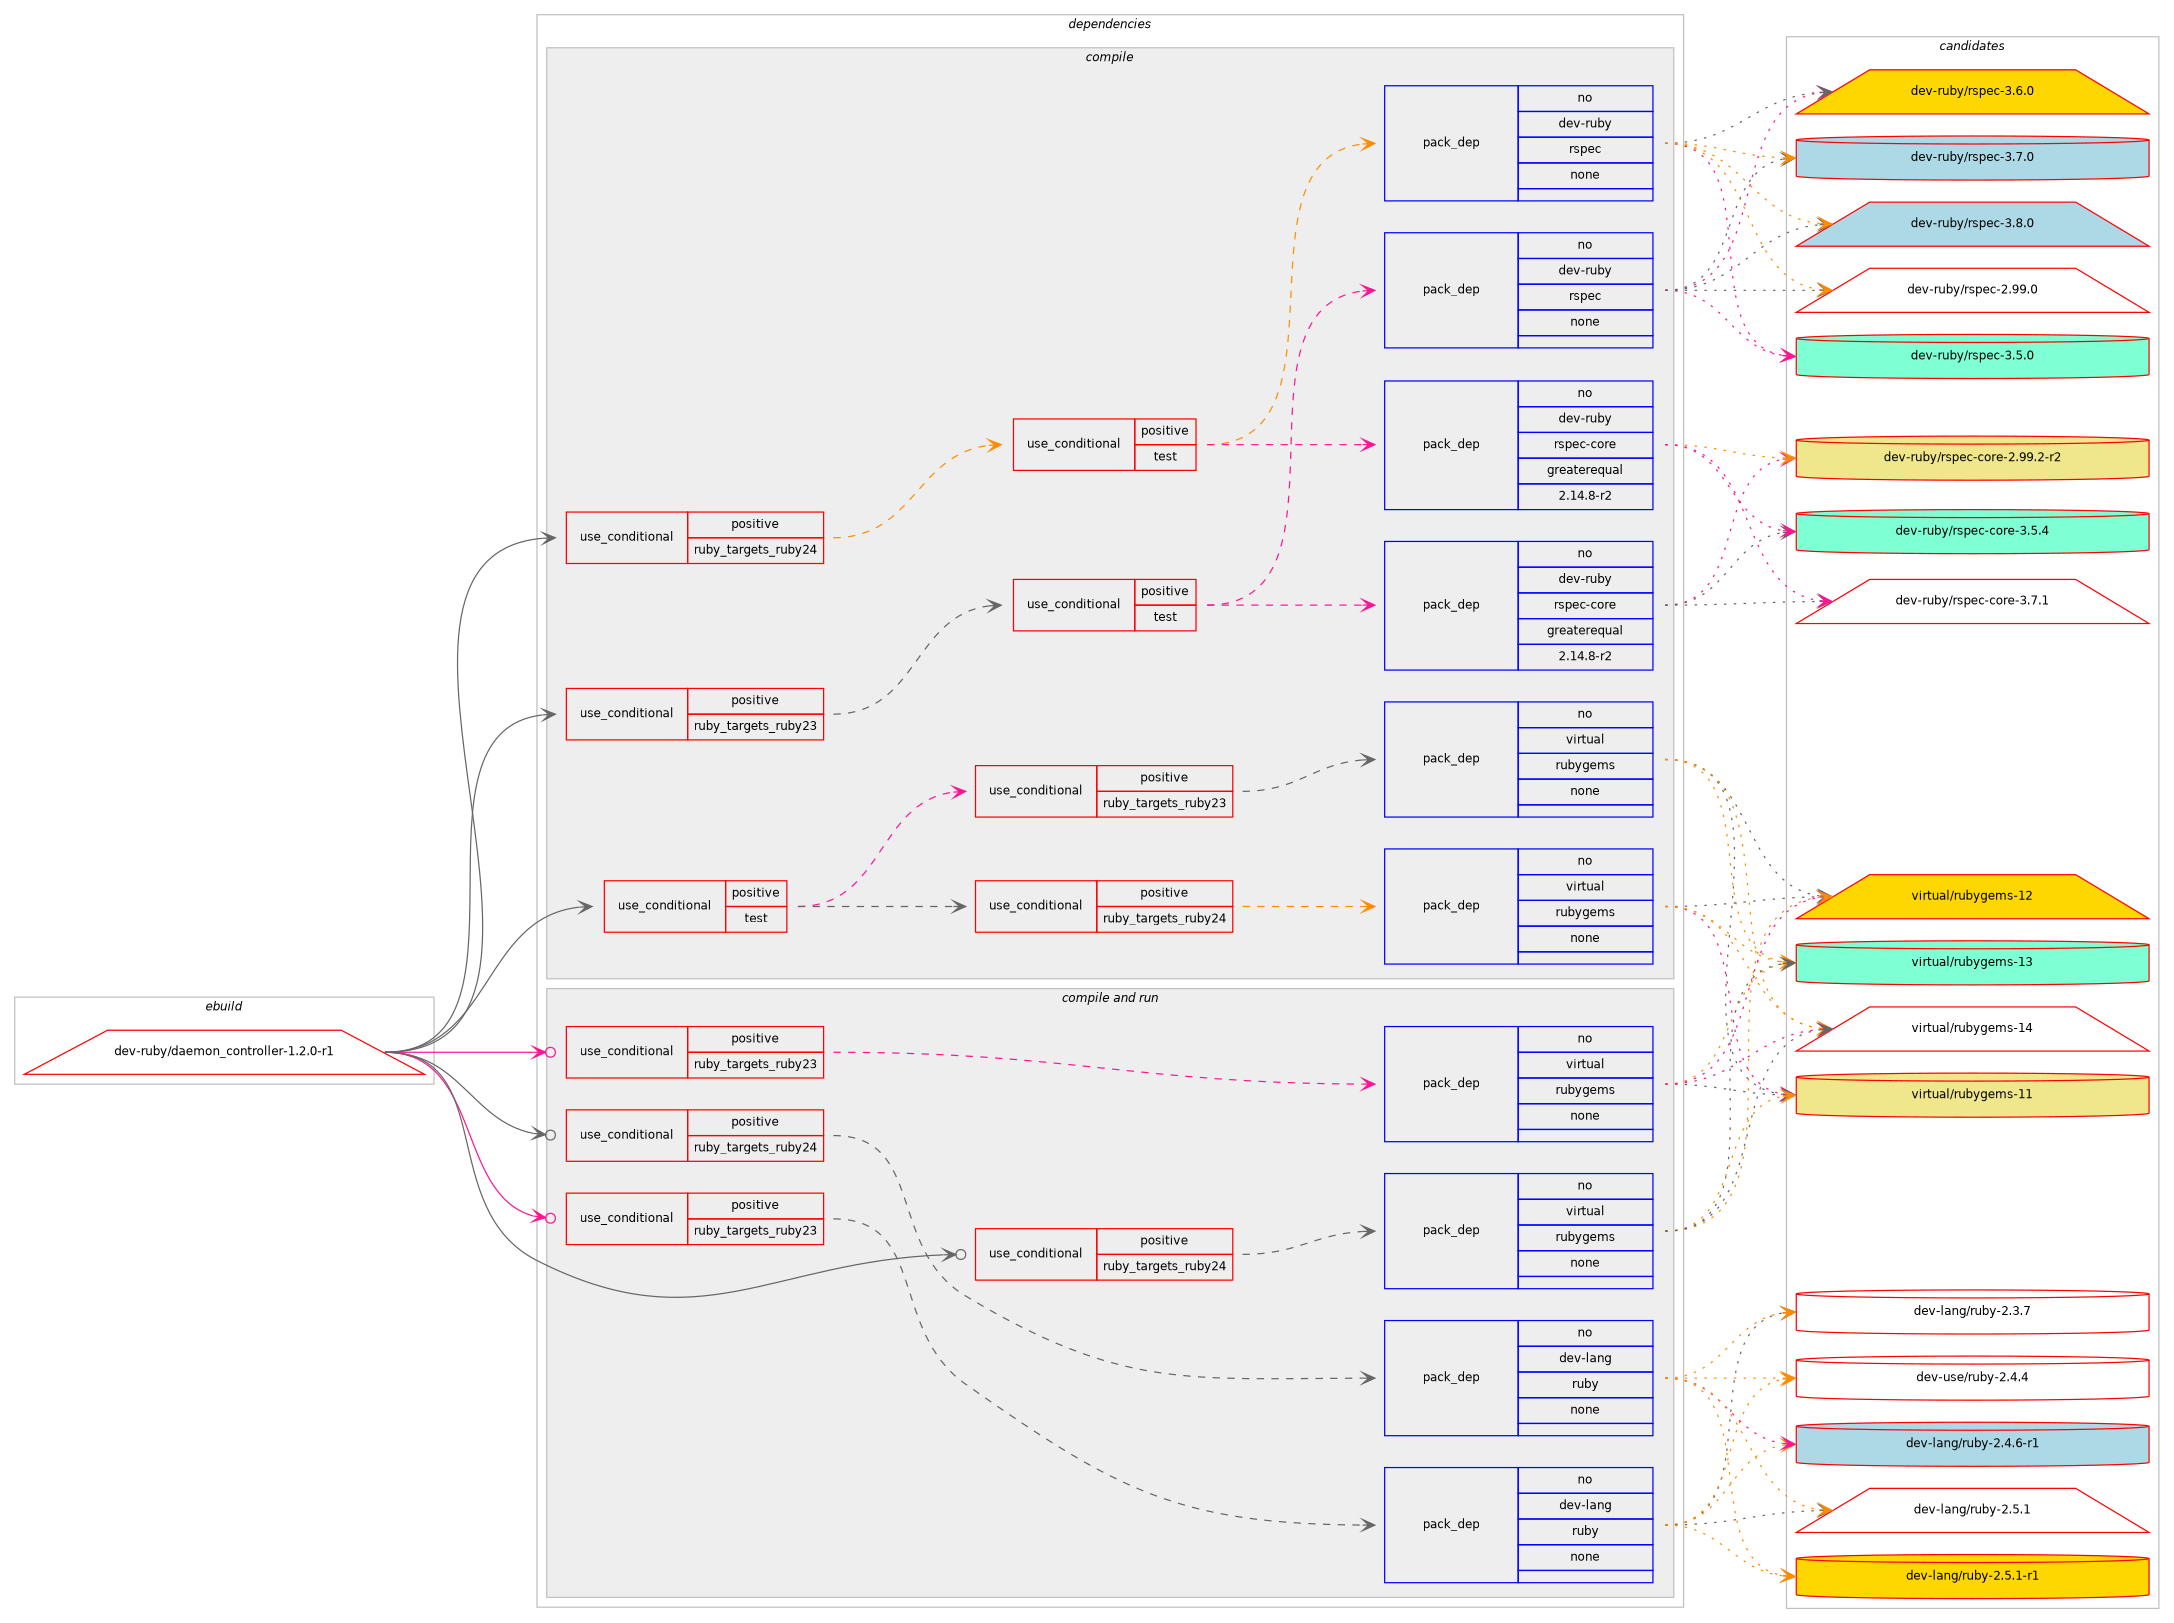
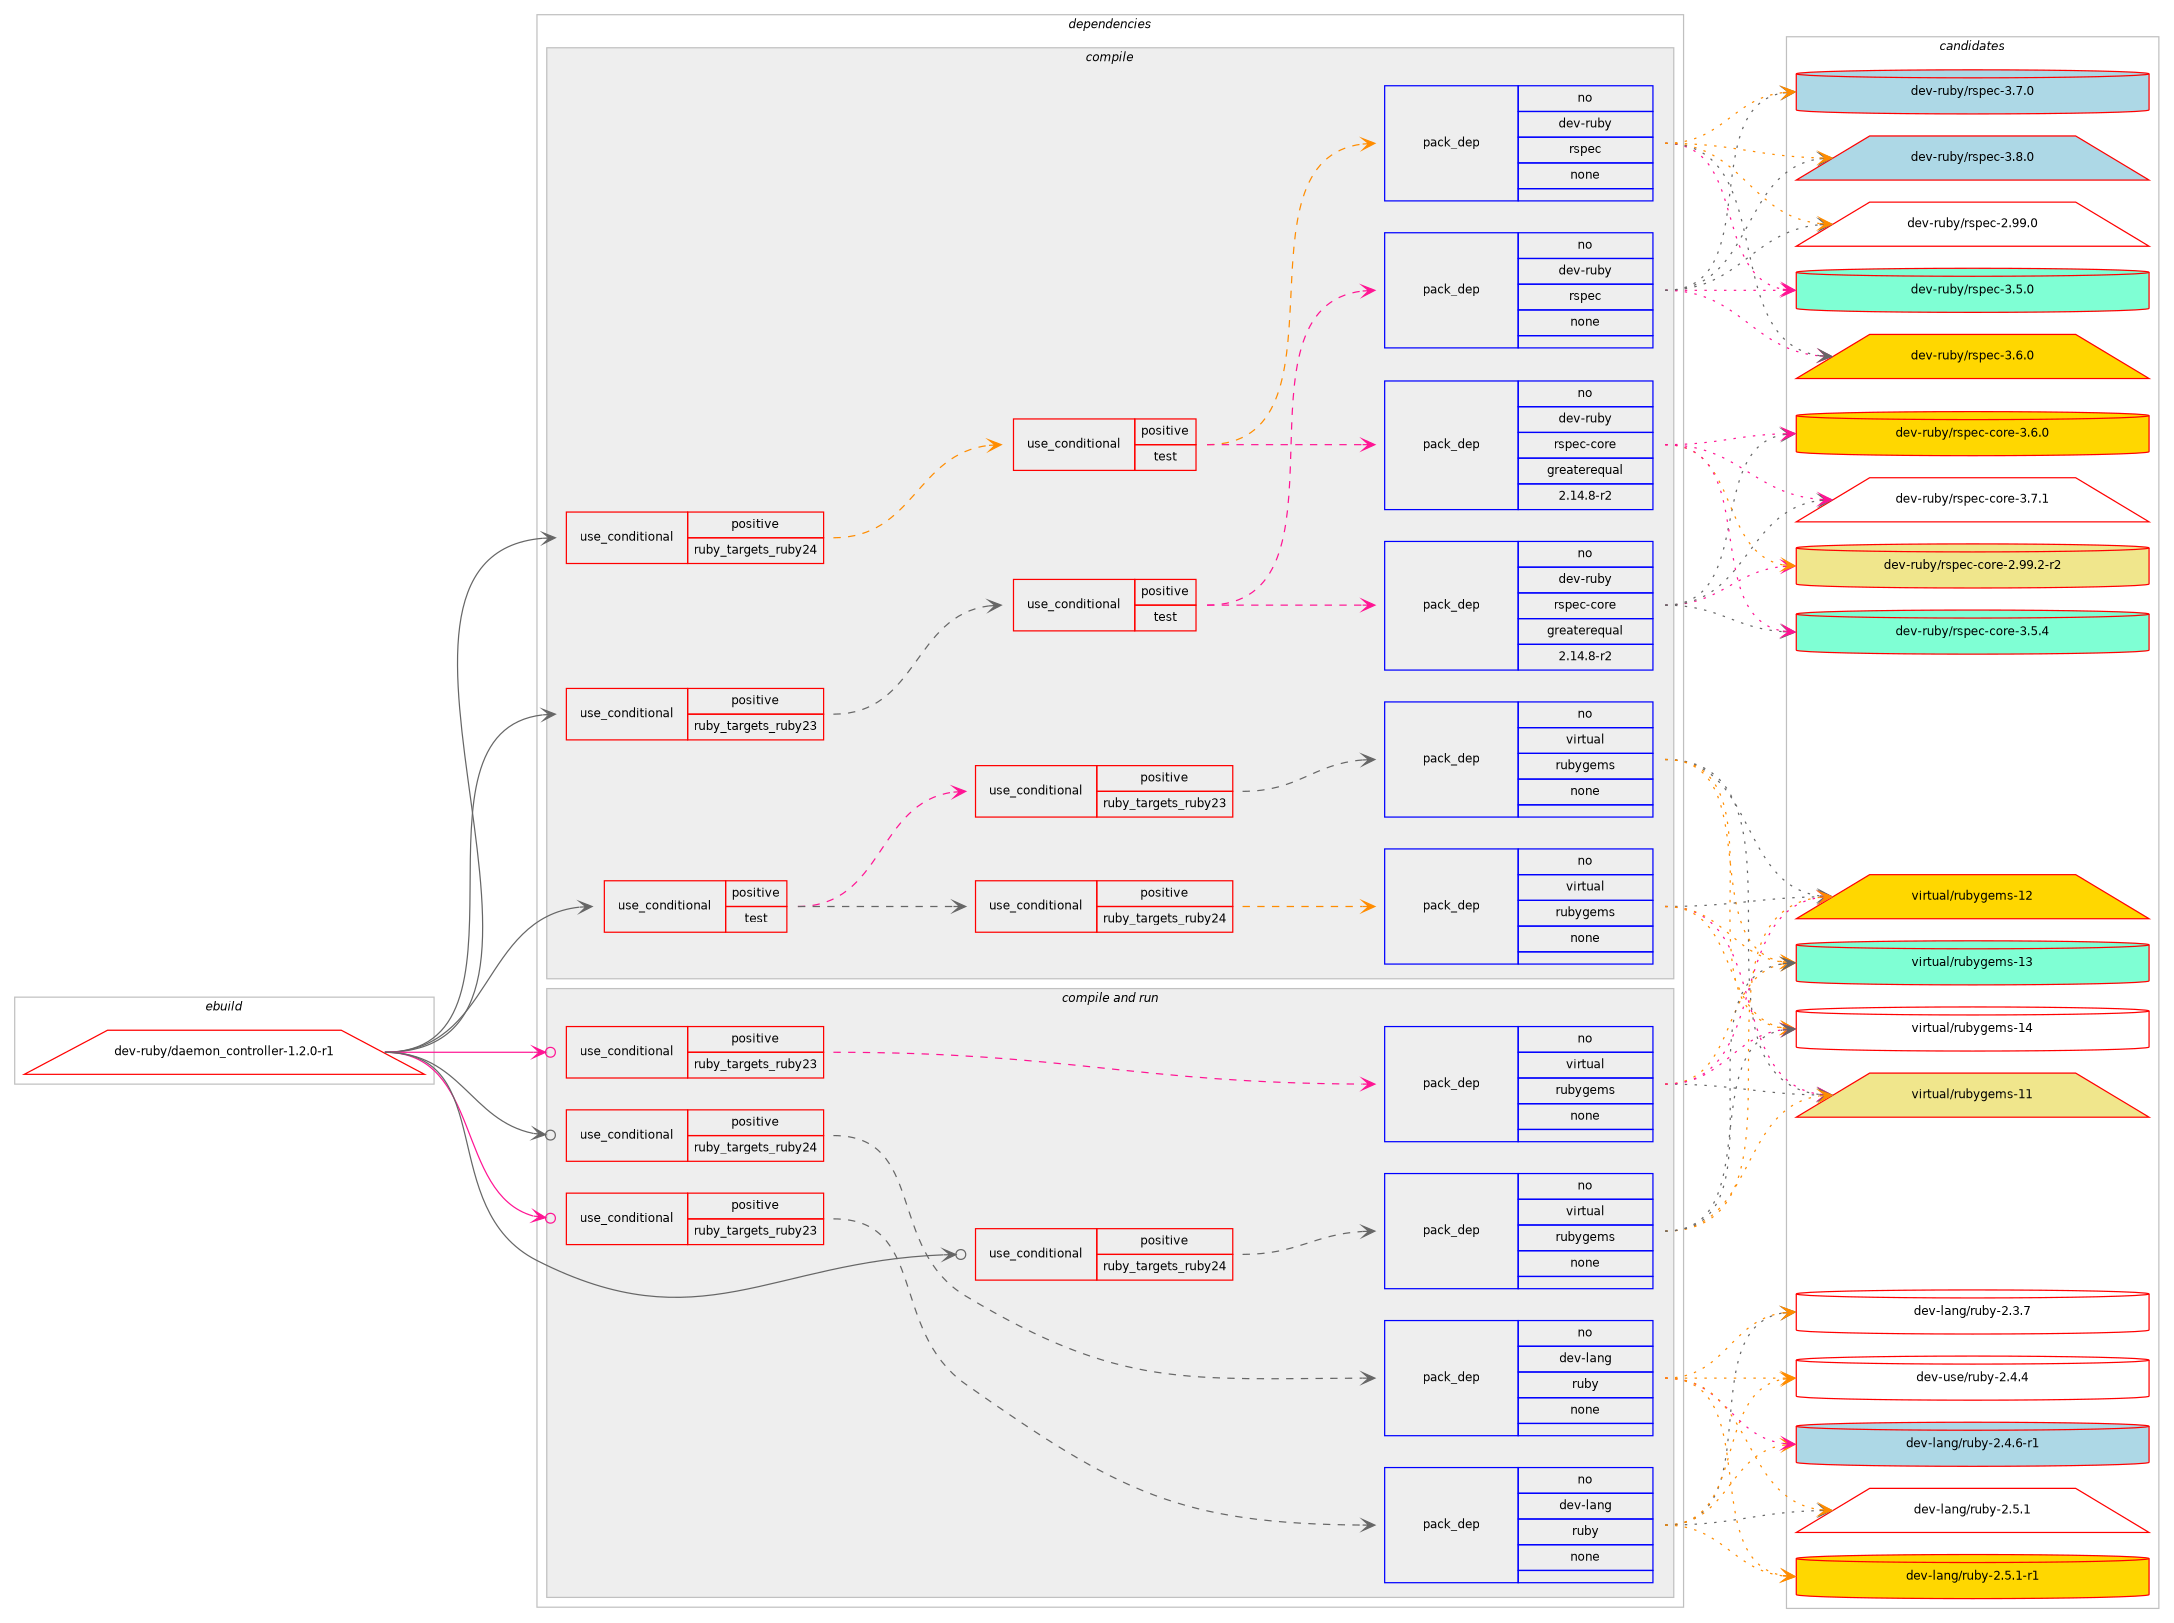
node "dev-ruby/rspec-core-3.6.0": added
node "virtual/rubygems-14": shape trapezium -> cylinder
node "virtual/rubygems-11": shape cylinder -> trapezium
